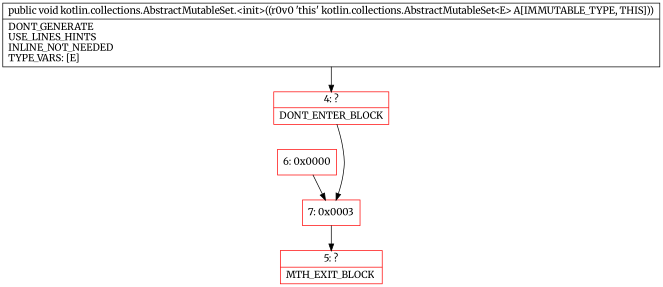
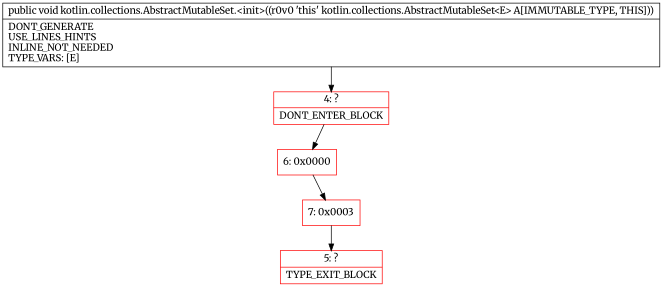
edge "4: ?" -> "7: 0x0003": now "4: ?" -> "6: 0x0000"
node "5: ?": text "MTH_EXIT_BLOCK" -> "TYPE_EXIT_BLOCK"
